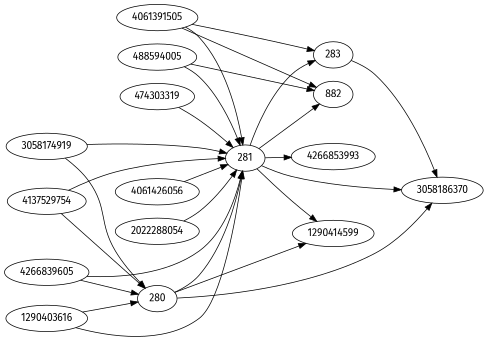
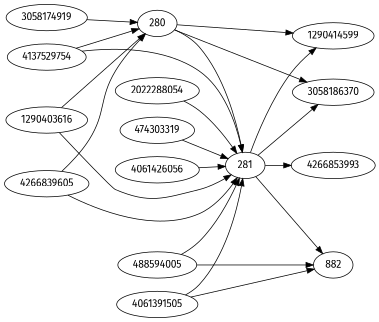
node "283": removed
edge "3058174919" -> "281": removed
